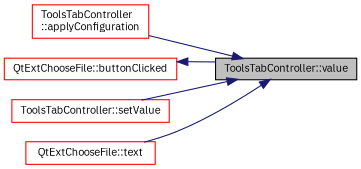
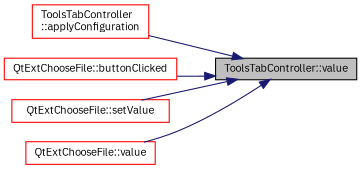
edge "ToolsTabController::value" -> "QtExtChooseFile::buttonClicked": reversed
node "ToolsTabController::setValue": label "ToolsTabController::setValue" -> "QtExtChooseFile::setValue"
node "QtExtChooseFile::text": label "QtExtChooseFile::text" -> "QtExtChooseFile::value"
